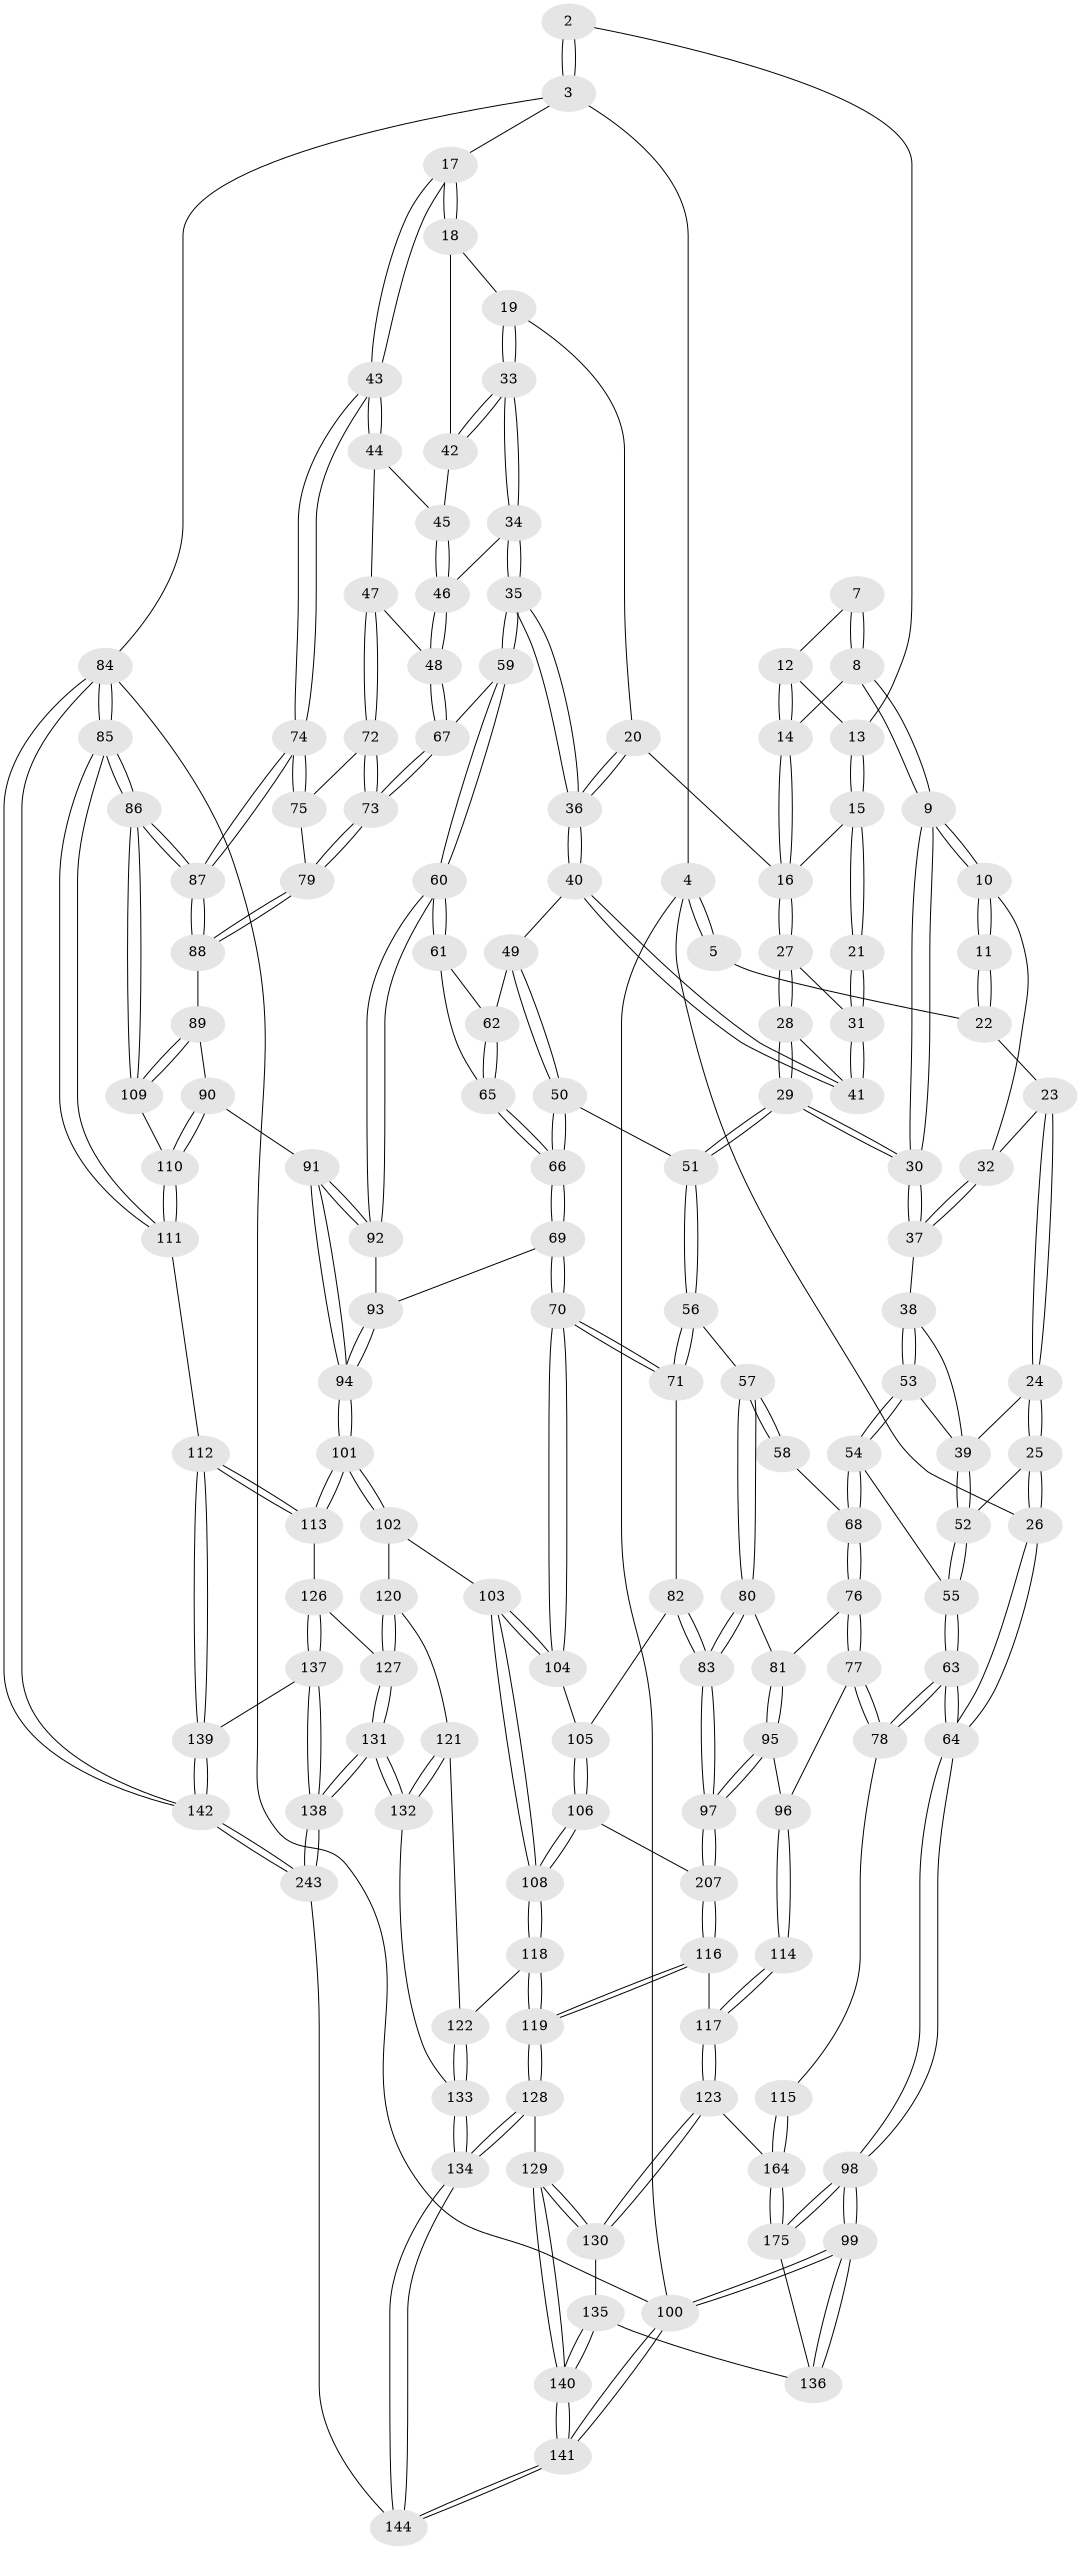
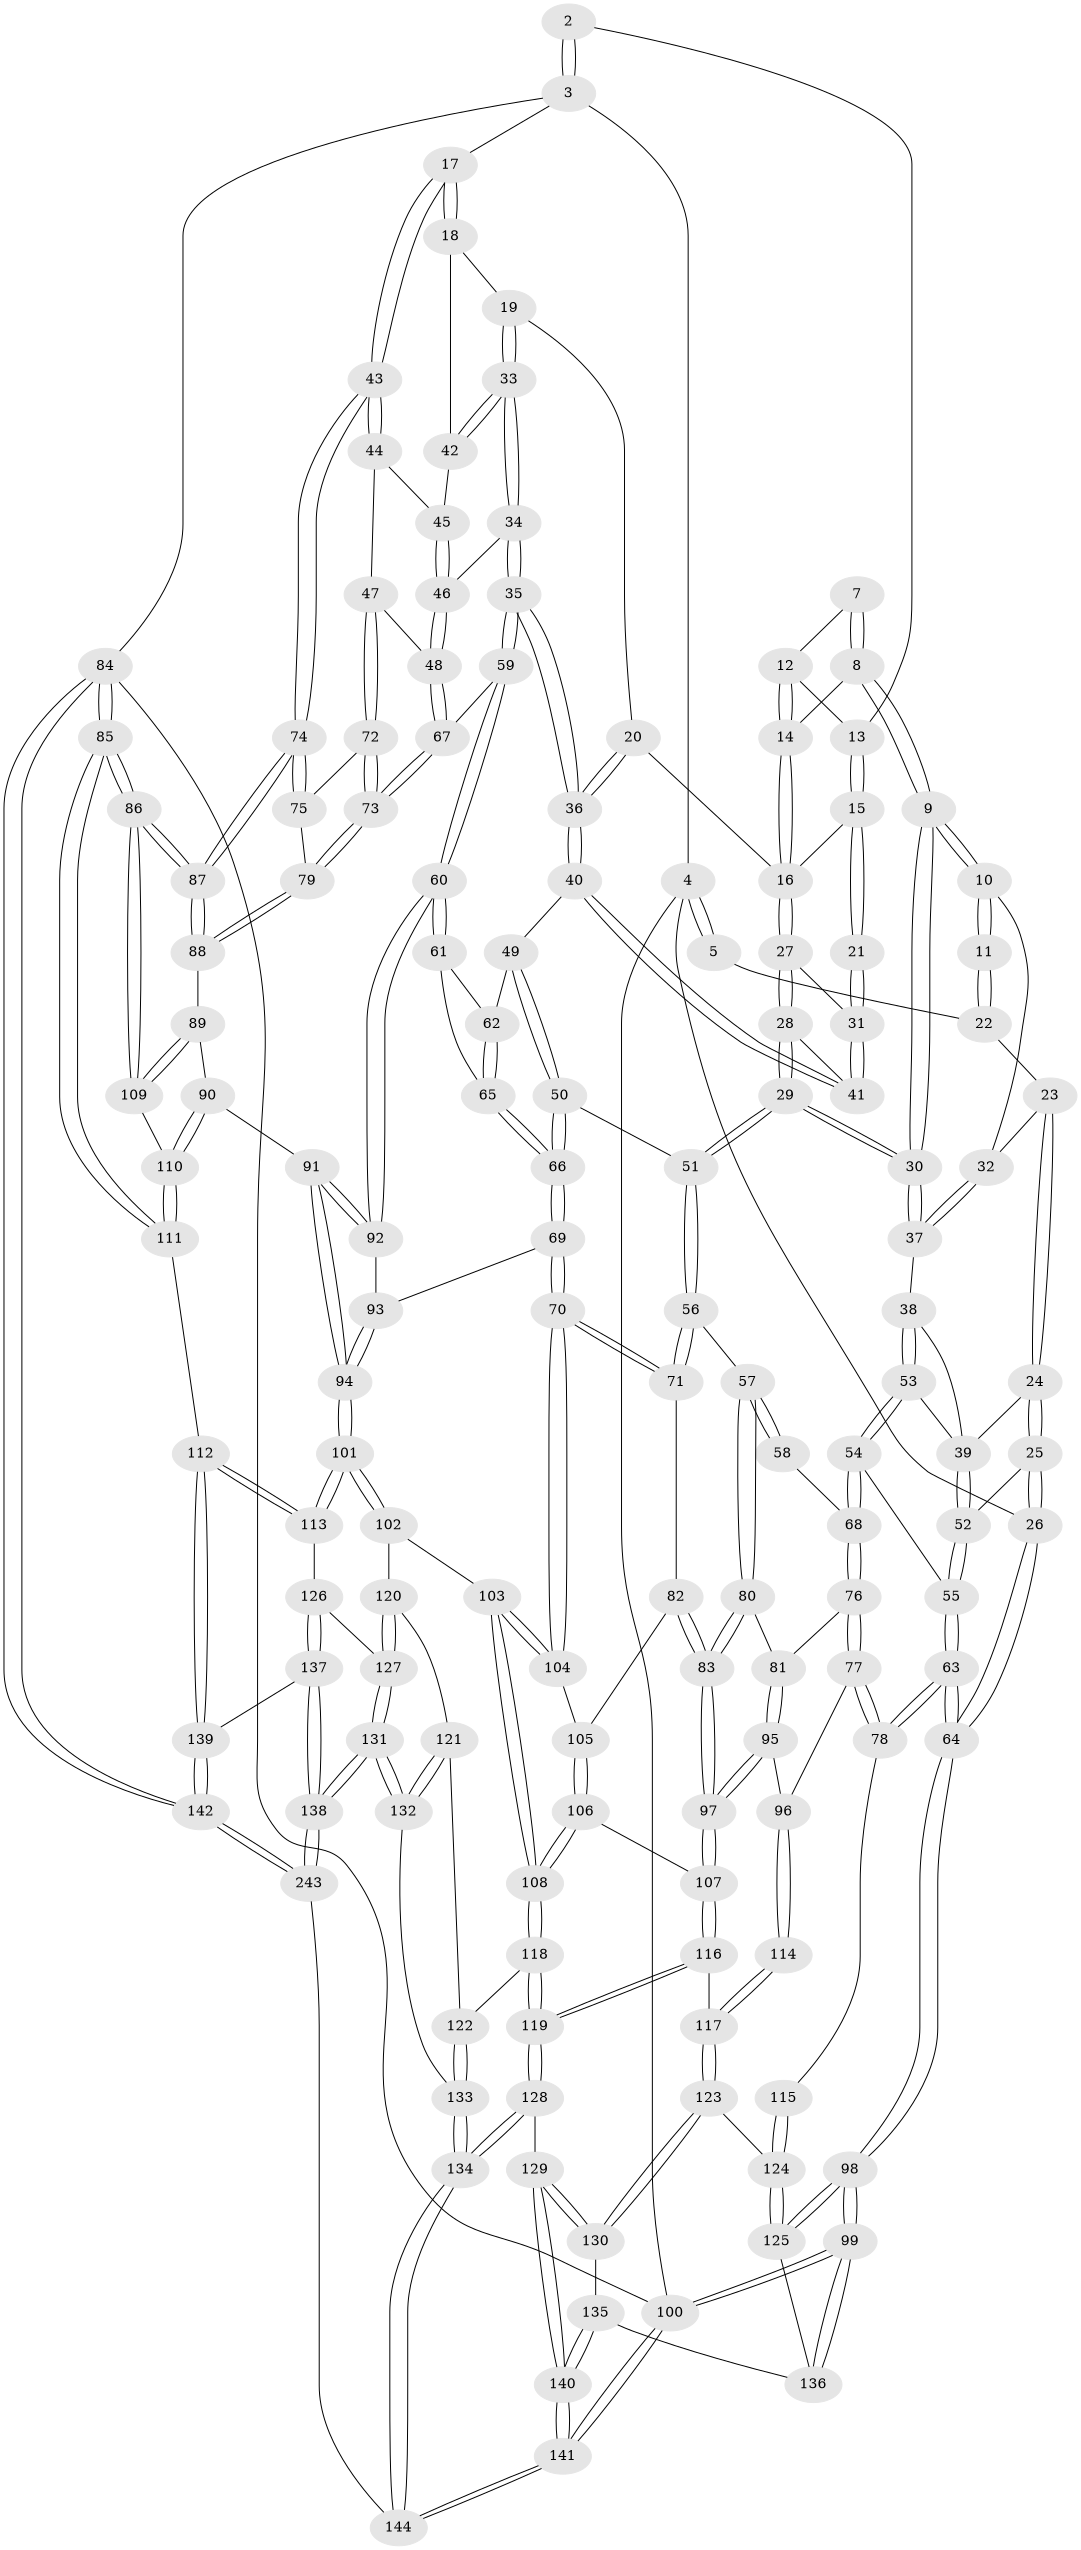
node "207": label "207" -> "107"
node "164": label "164" -> "124"
node "175": label "175" -> "125"
